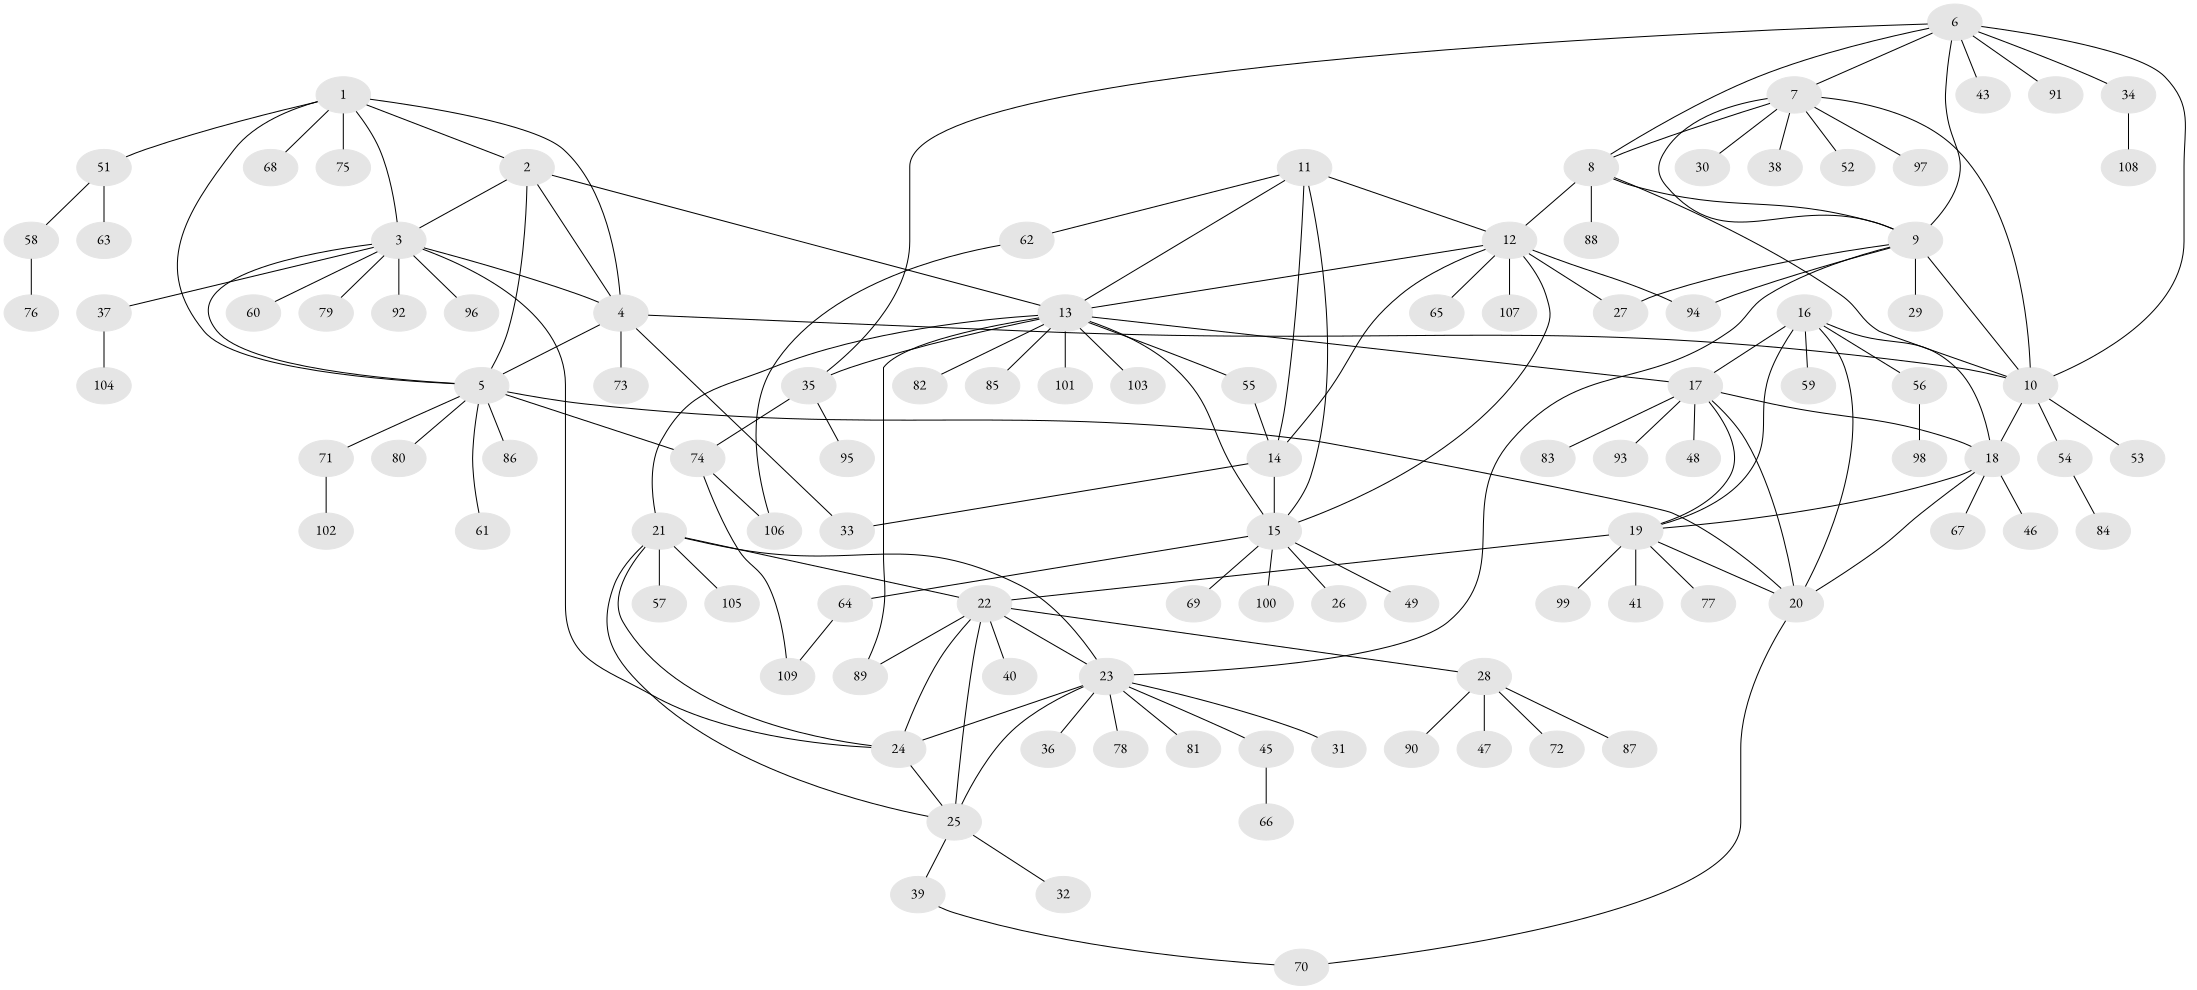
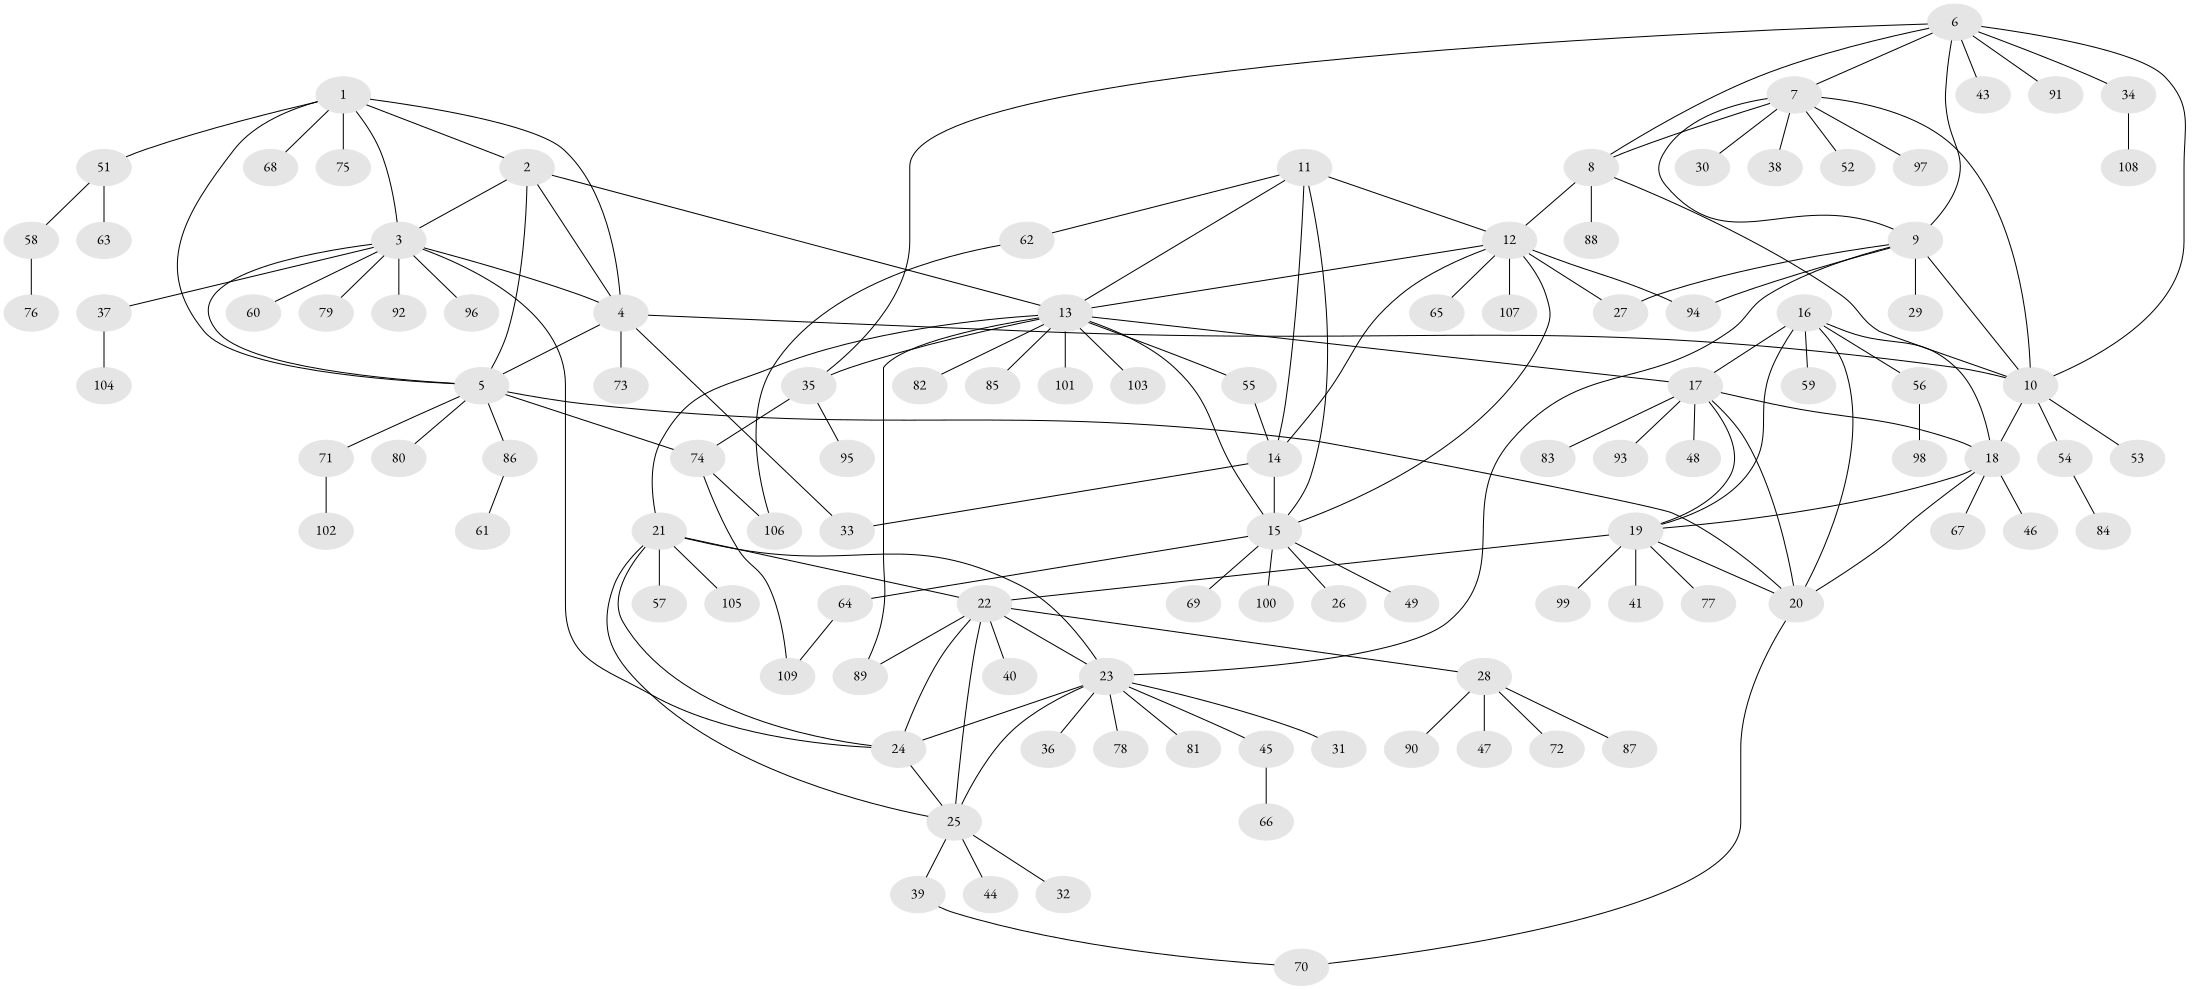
edge "8" -- "9": removed
edge "5" -- "61": now "86" -- "61"
node "44": added
